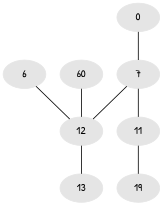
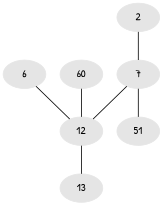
node "0": label "0" -> "2"
node "11": label "11" -> "51"
node "19": removed
